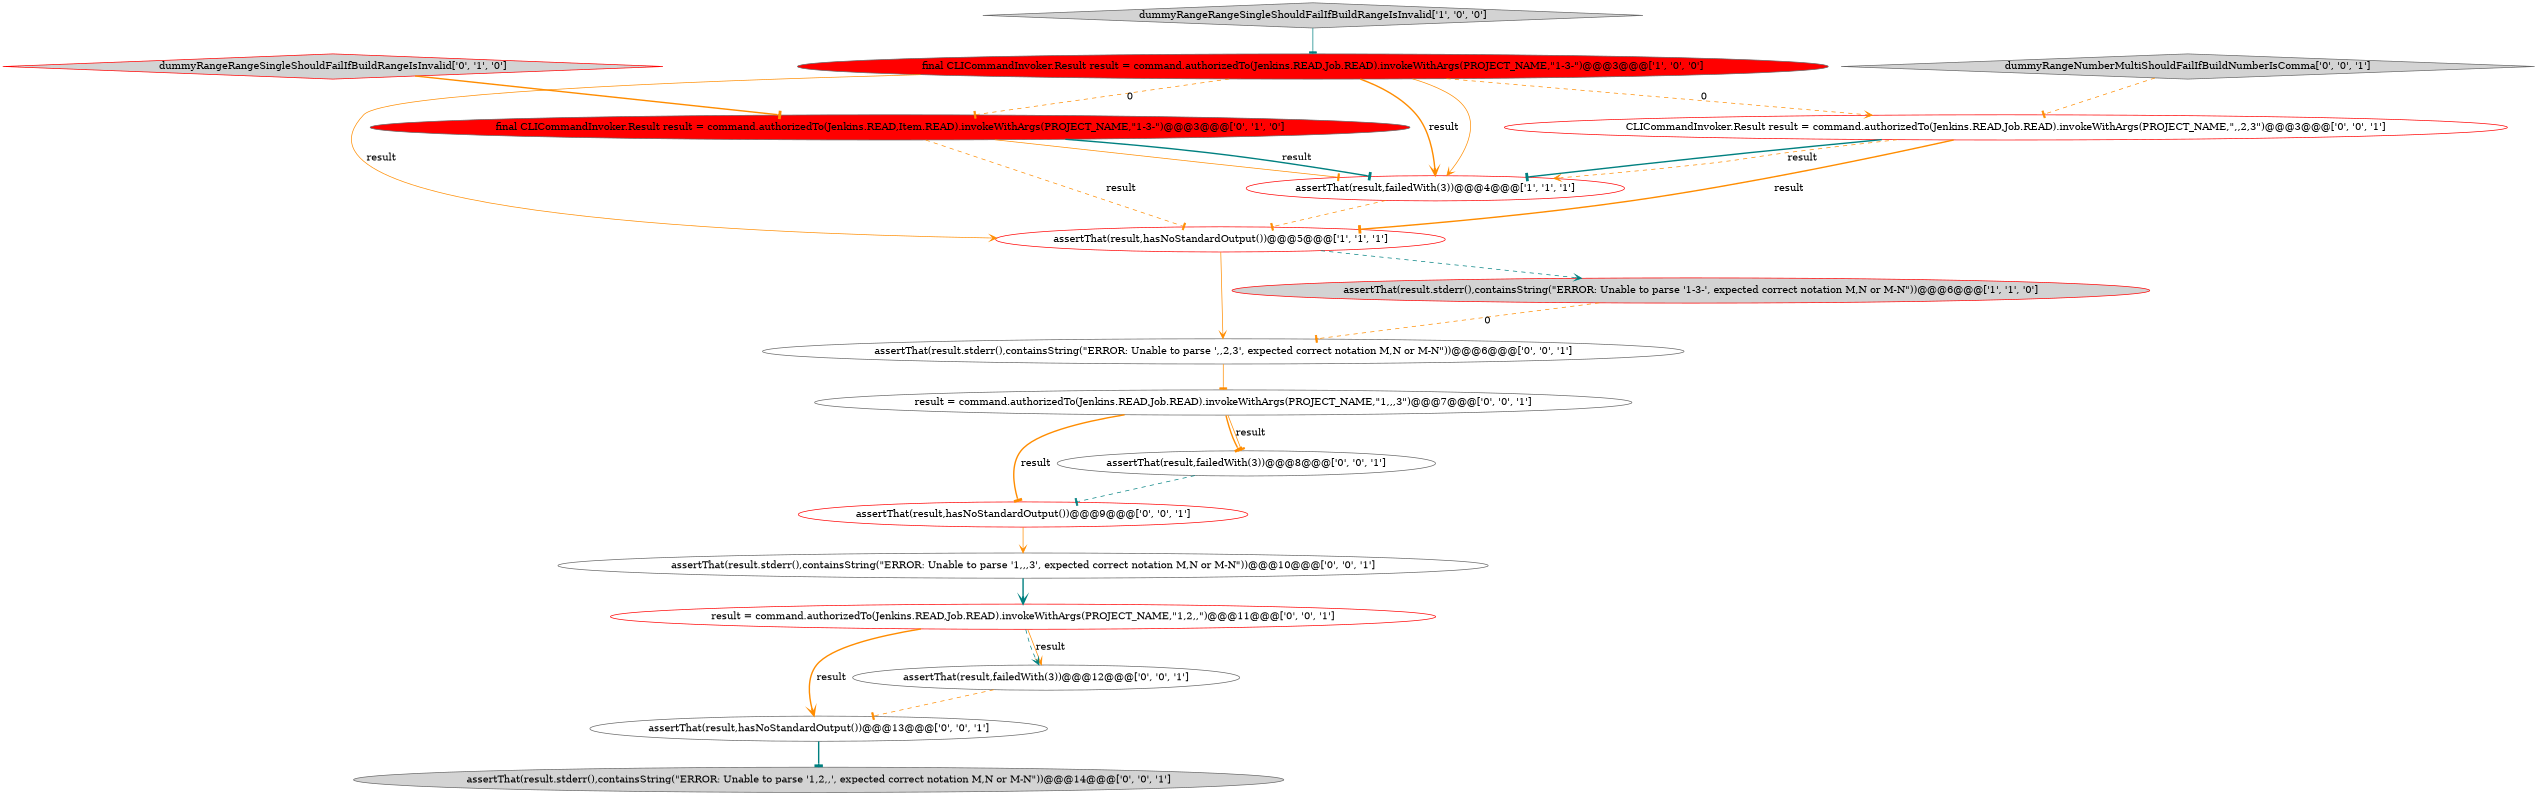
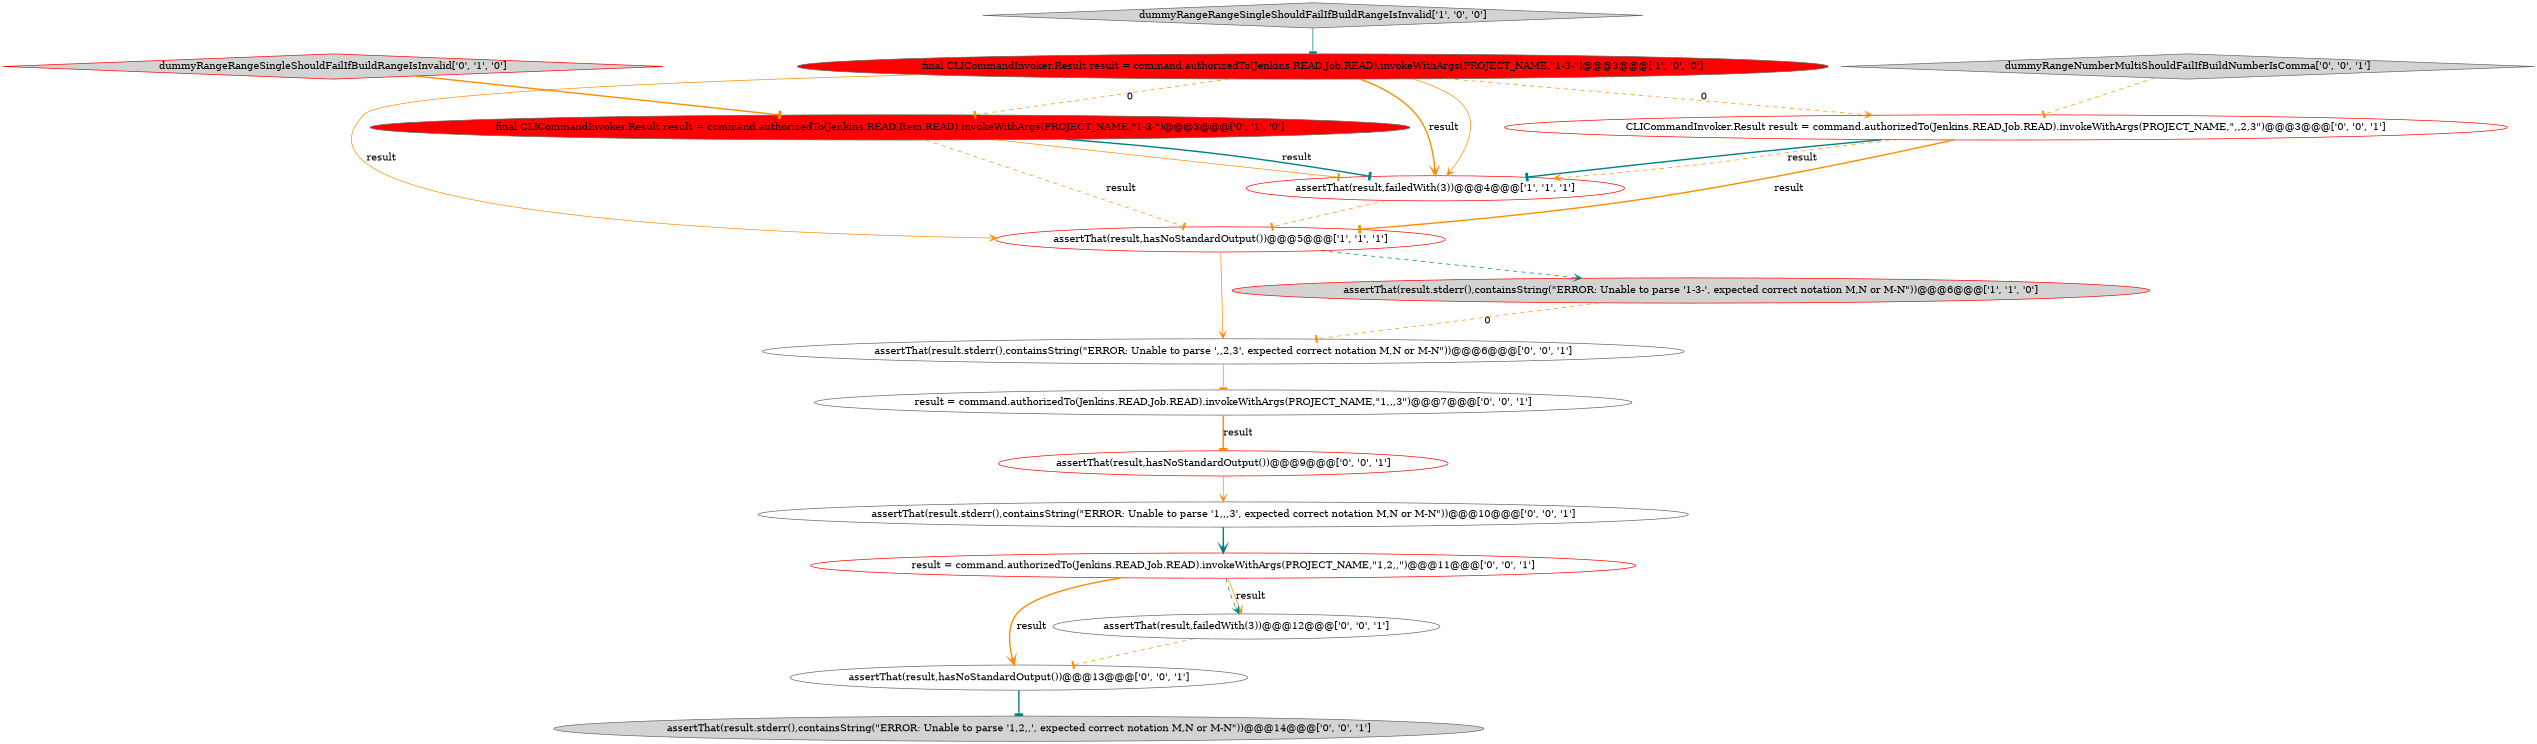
node "assertThat(result,failedWith(3))@@@8@@@['0', '0', '1']": removed
